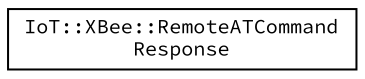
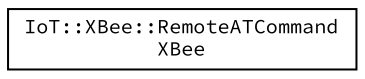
node "IoT::XBee::RemoteATCommand Response": label "IoT::XBee::RemoteATCommand Response" -> "IoT::XBee::RemoteATCommand XBee"
